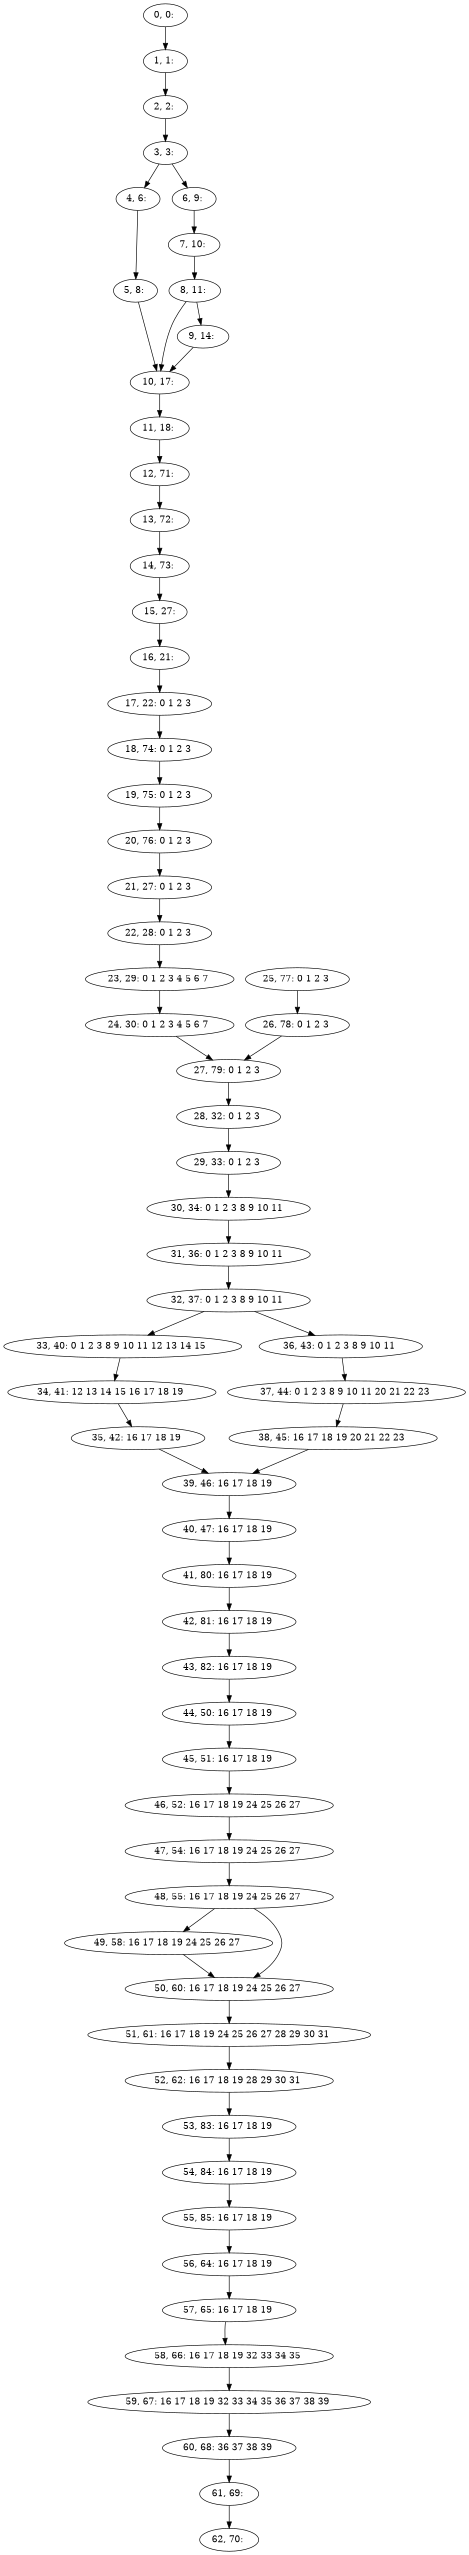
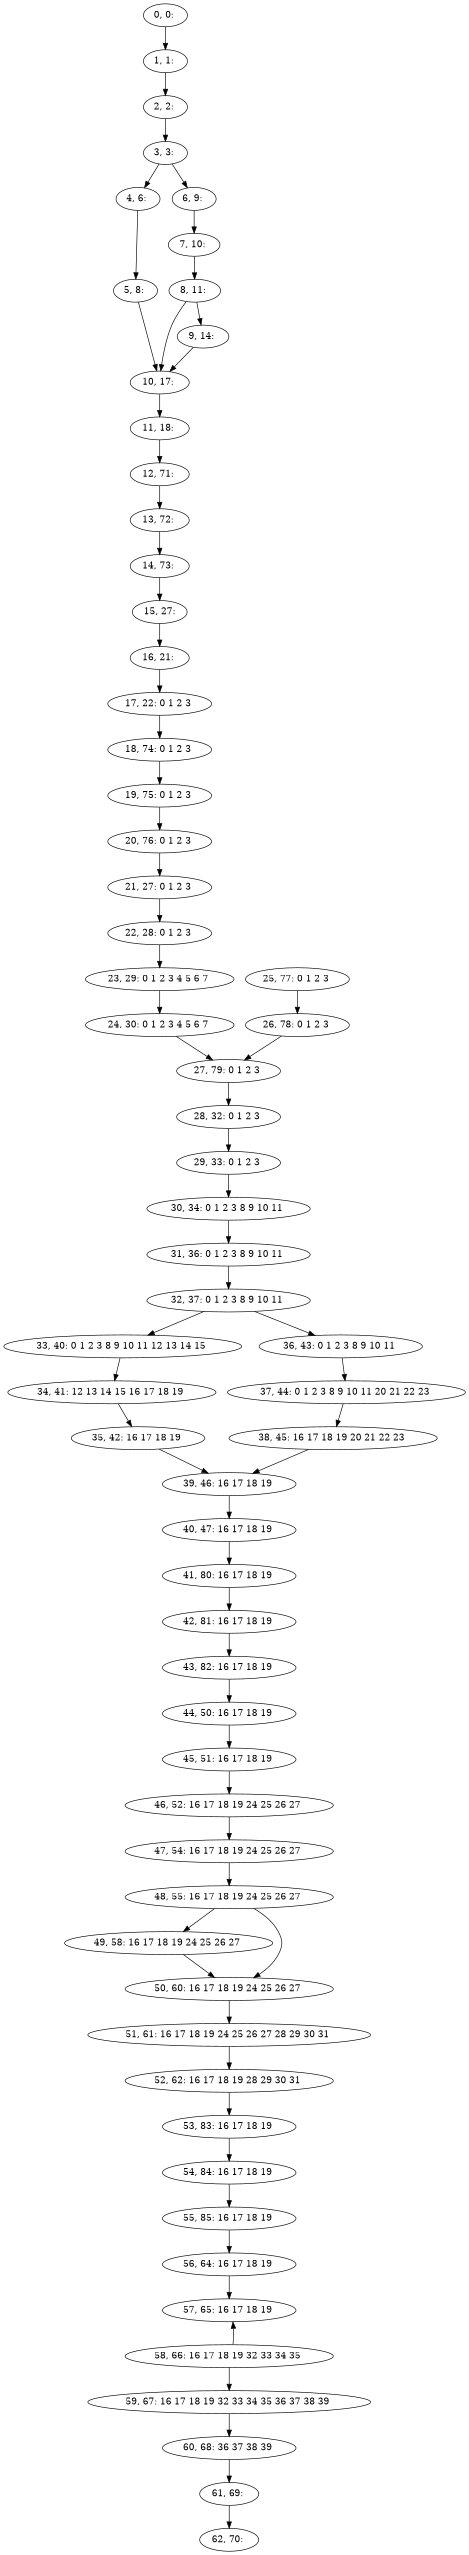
edge "57, 65: 16 17 18 19" -> "58, 66: 16 17 18 19 32 33 34 35": reversed
